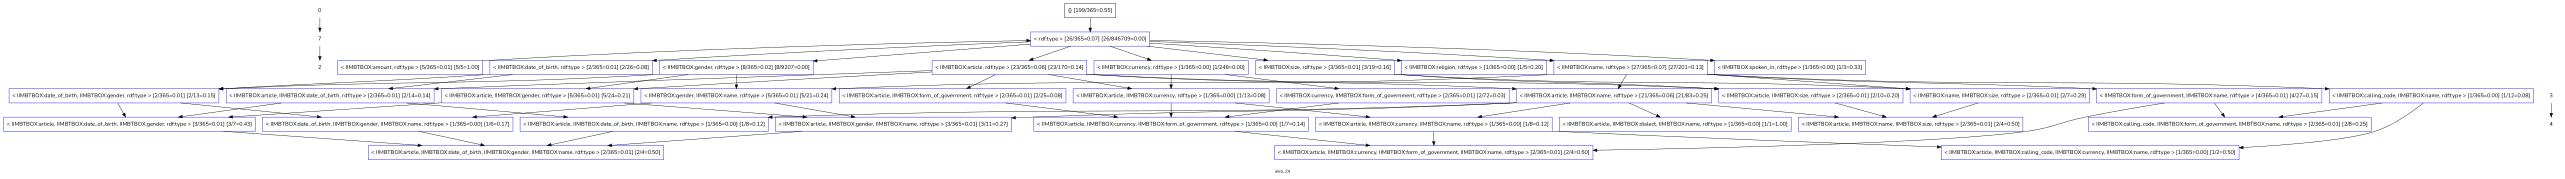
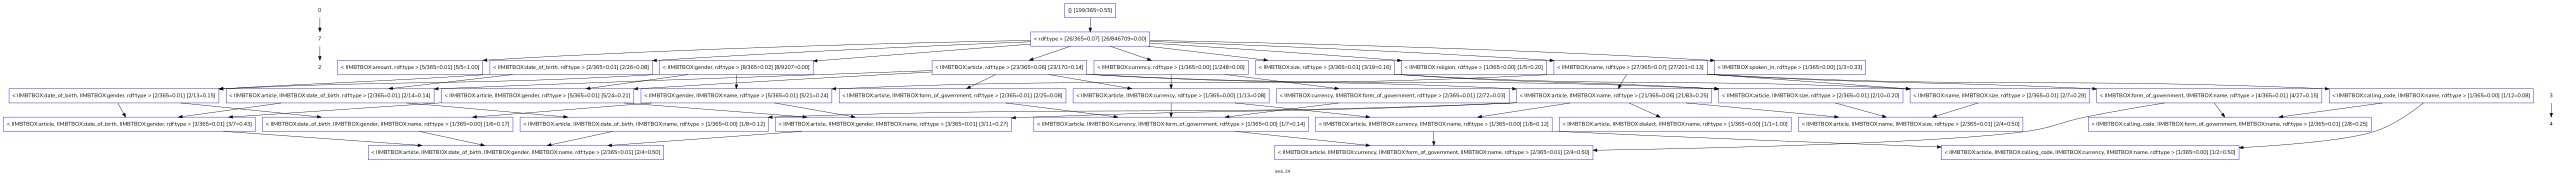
node "{} [199/365=0.55]": color black -> blue
edge "< IIMBTBOX:amount, rdf:type > [5/365=0.01] [5/5=1.00]" -> "< rdf:type > [26/365=0.07] [26/846709=0.00]": reversed
